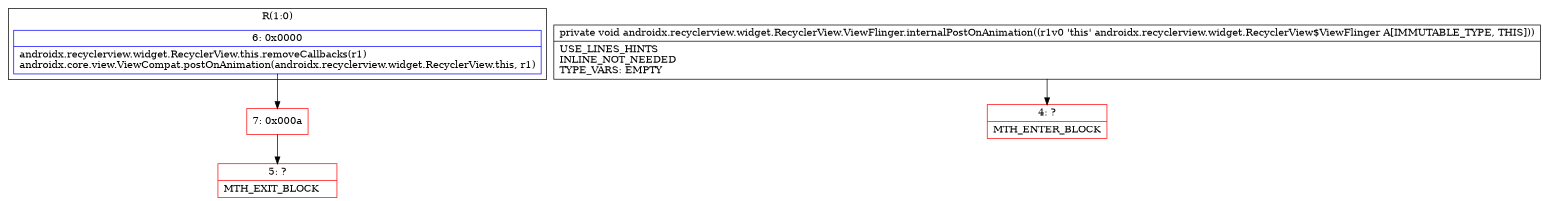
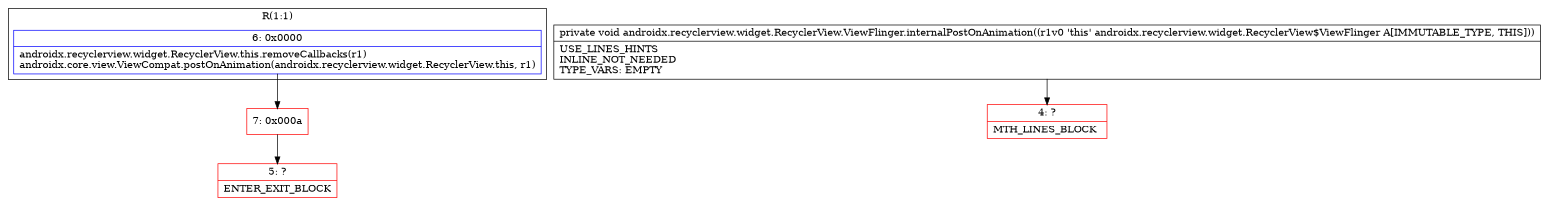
cluster "R(1:0)": label "R(1:0)" -> "R(1:1)"
node "4: ?": text "MTH_ENTER_BLOCK" -> "MTH_LINES_BLOCK"
node "5: ?": text "MTH_EXIT_BLOCK" -> "ENTER_EXIT_BLOCK"
